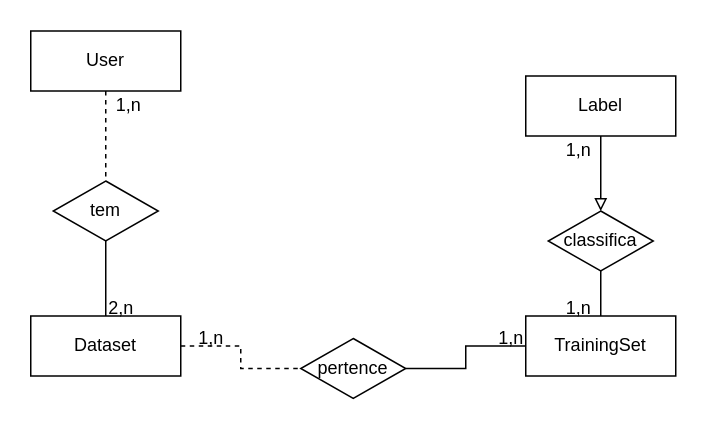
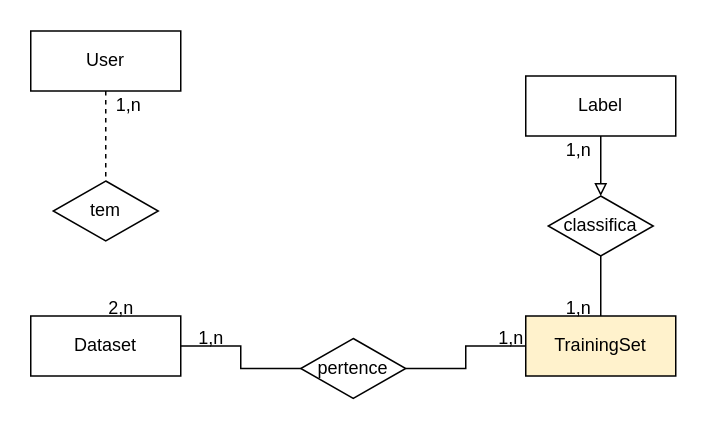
node "classifica": moved (601, 241) -> (601, 226)
edge "tem" -- "Dataset": removed
node "TrainingSet": fillcolor #ffffff -> #fff2cc
edge "Dataset" -- "pertence": style dashed -> solid
